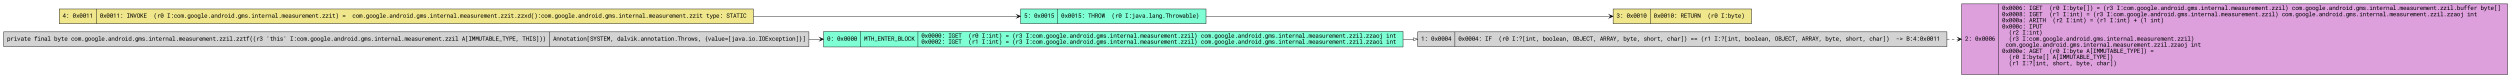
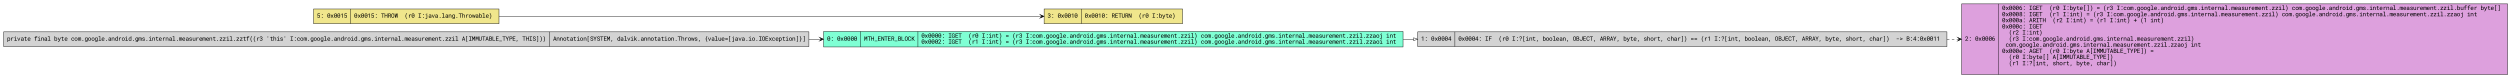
node "4: 0x0011": removed
node "5: 0x0015": fillcolor aquamarine -> khaki
node "2: 0x0006": text "0x000c: IPUT" -> "0x000c: IGET"
